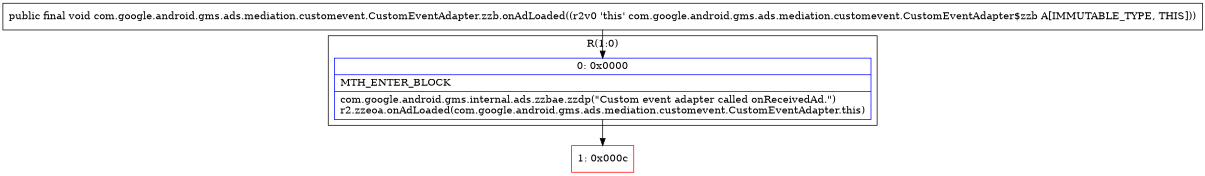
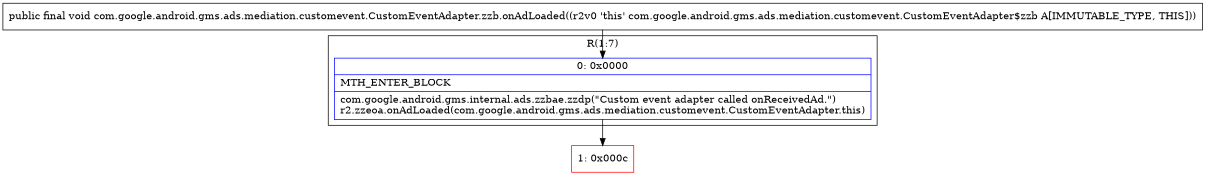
cluster "R(1:0)": label "R(1:0)" -> "R(1:7)"
